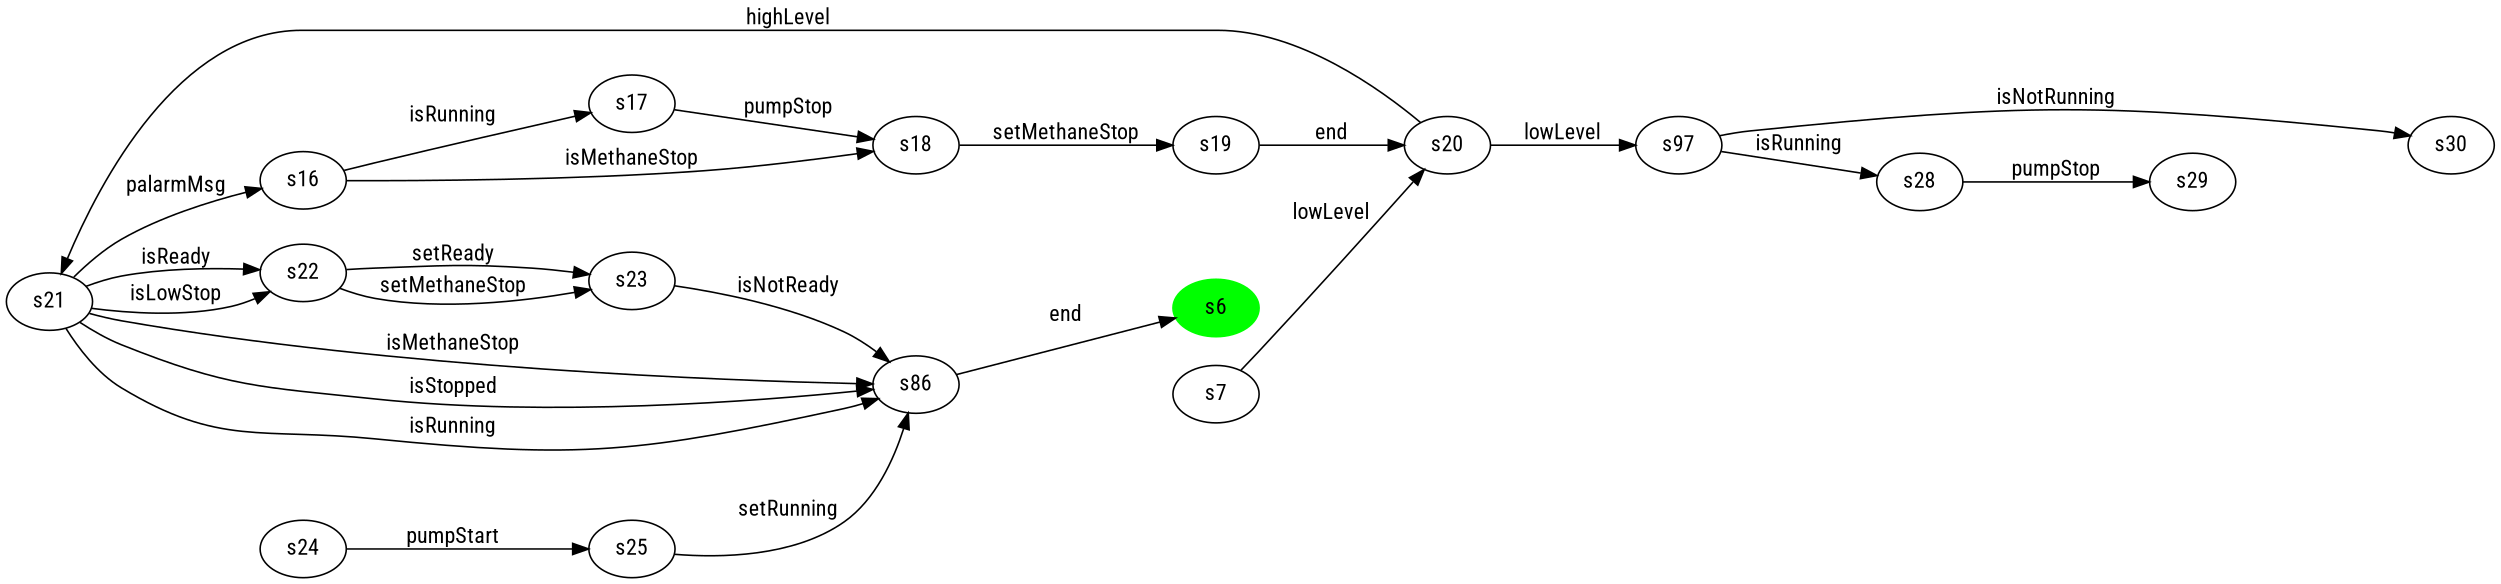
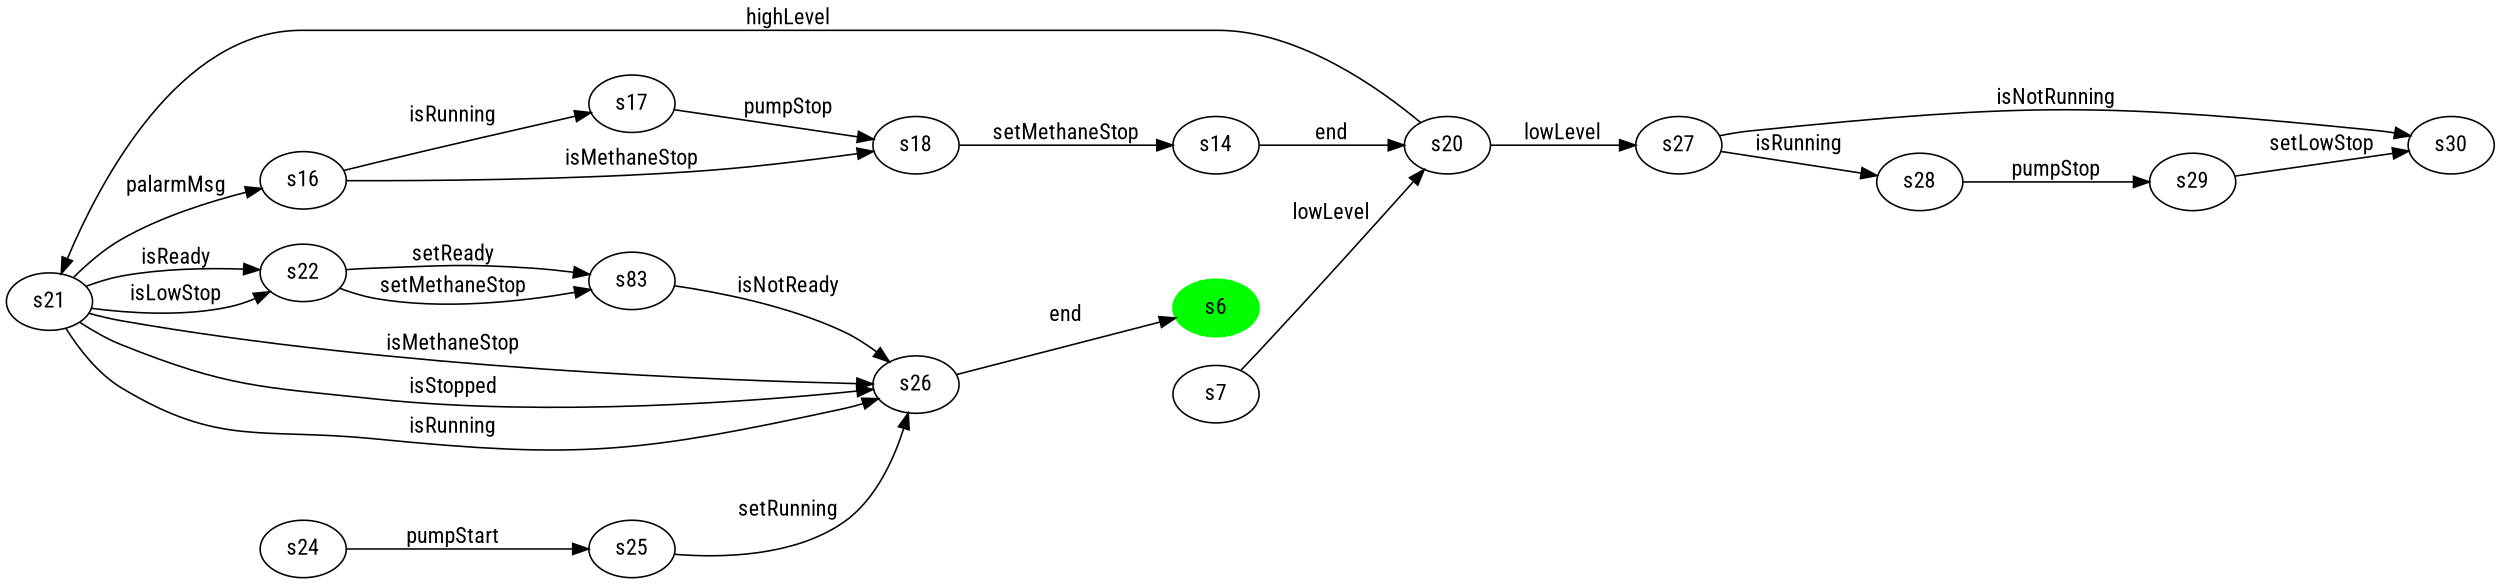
node "s19": label "s19" -> "s14"
node "s97": label "s97" -> "s27"
edge "s29" -> "s30": added, label "setLowStop"
node "s23": label "s23" -> "s83"
node "s86": label "s86" -> "s26"
